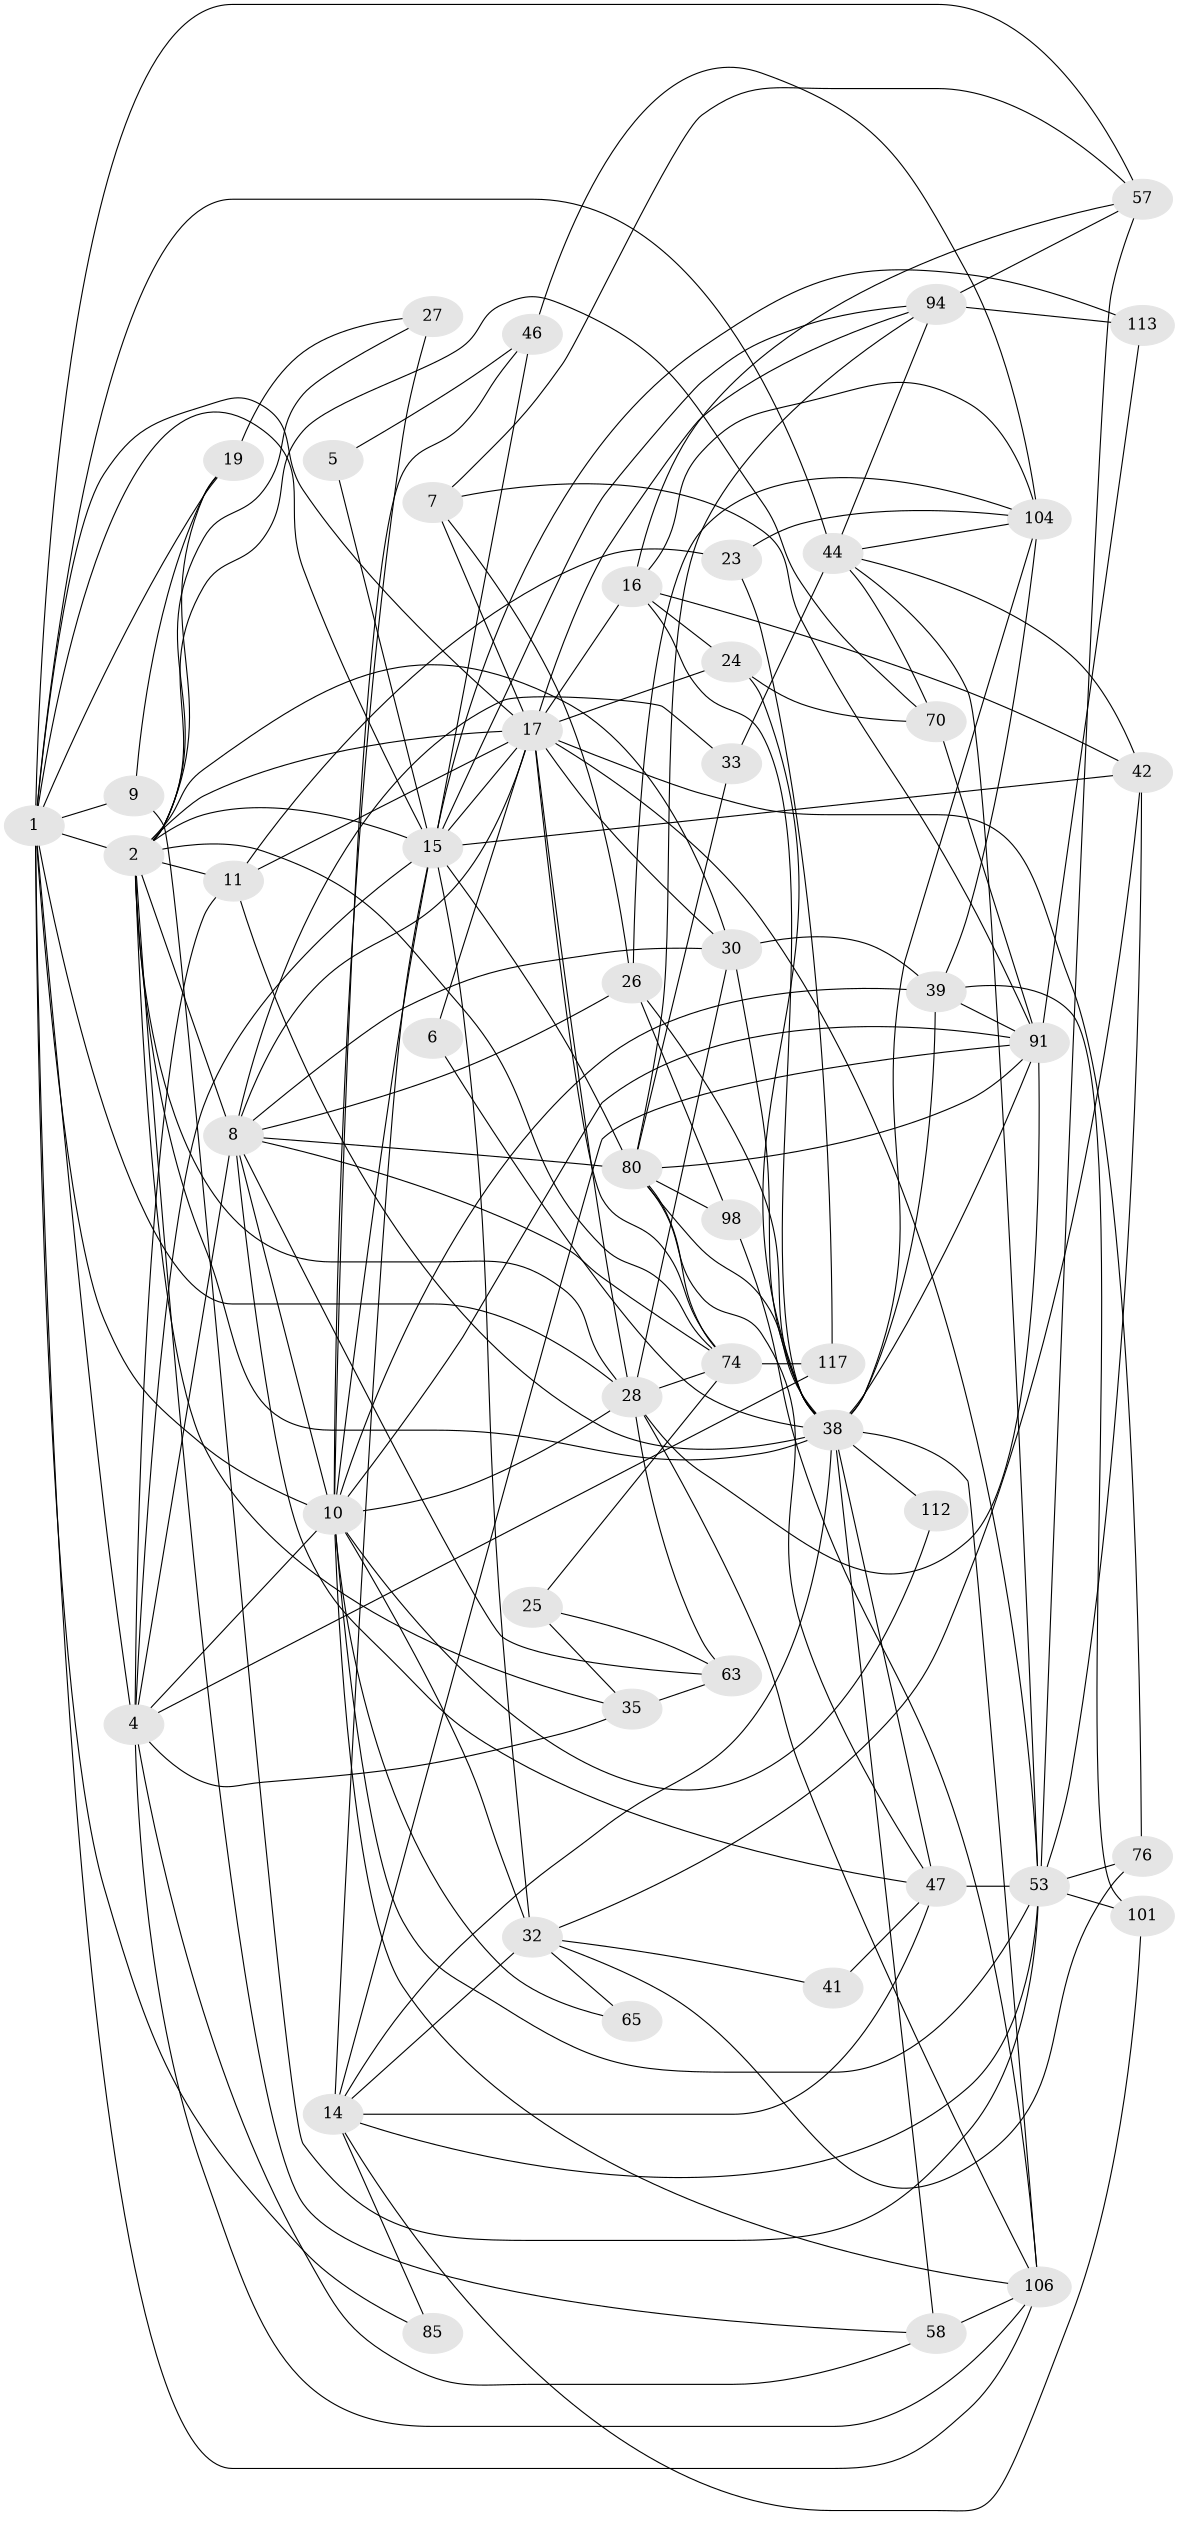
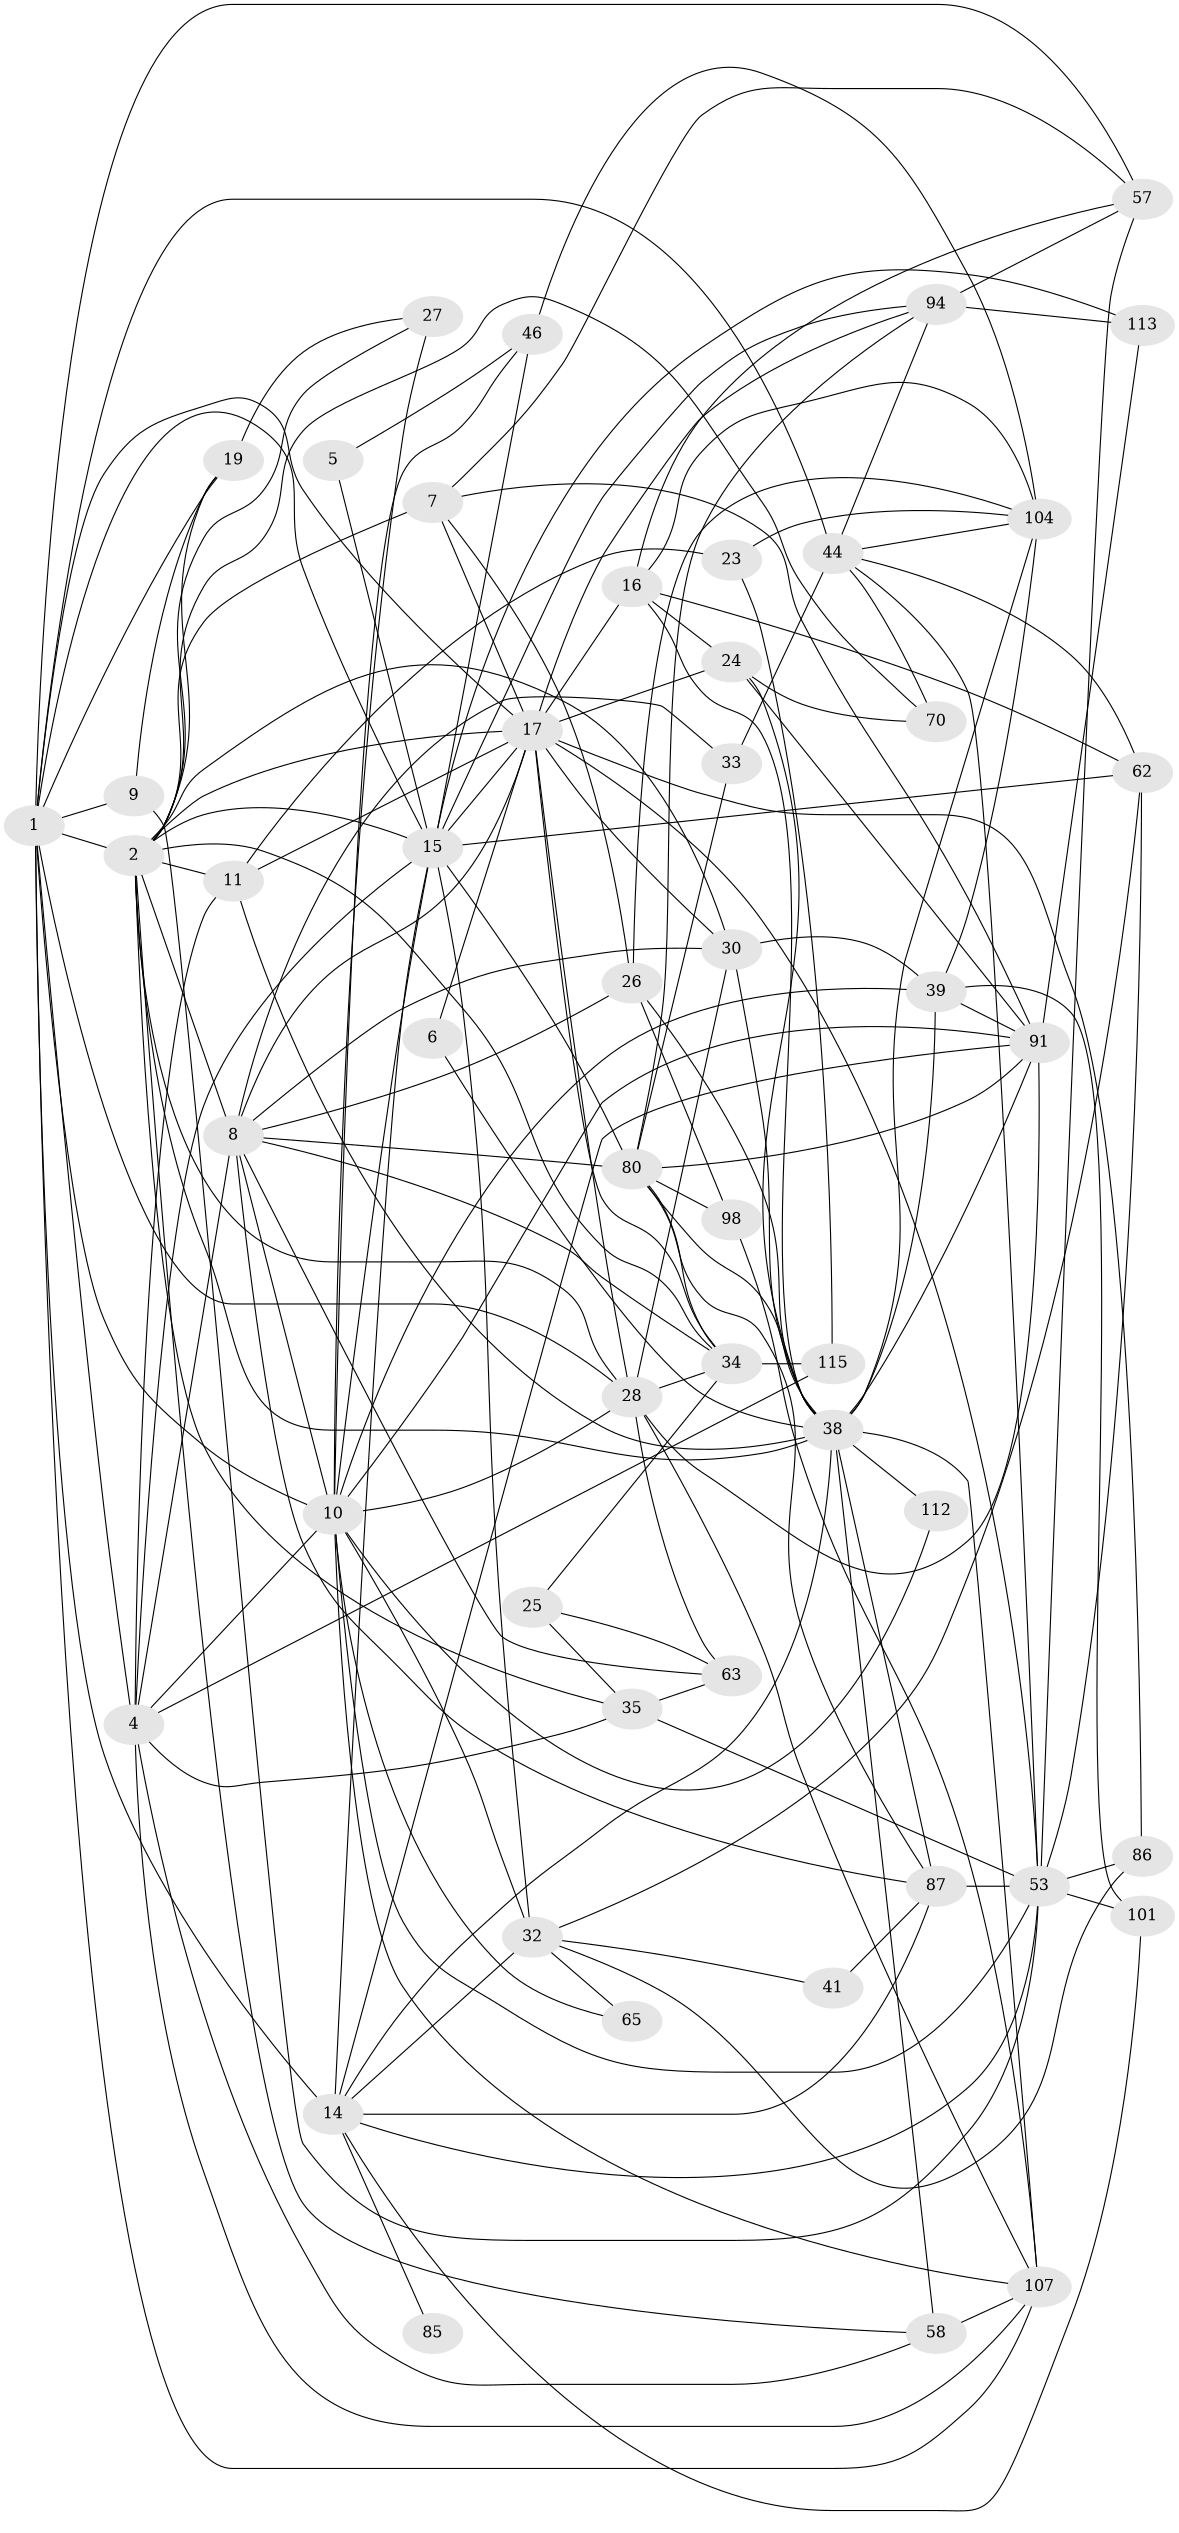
edge "7" -- "2": added
node "42": label "42" -> "62"
edge "70" -- "91": now "24" -- "91"
node "74": label "74" -> "34"
node "117": label "117" -> "115"
edge "1" -- "85": now "1" -- "14"
edge "35" -- "53": added
node "76": label "76" -> "86"
node "47": label "47" -> "87"
node "106": label "106" -> "107"
